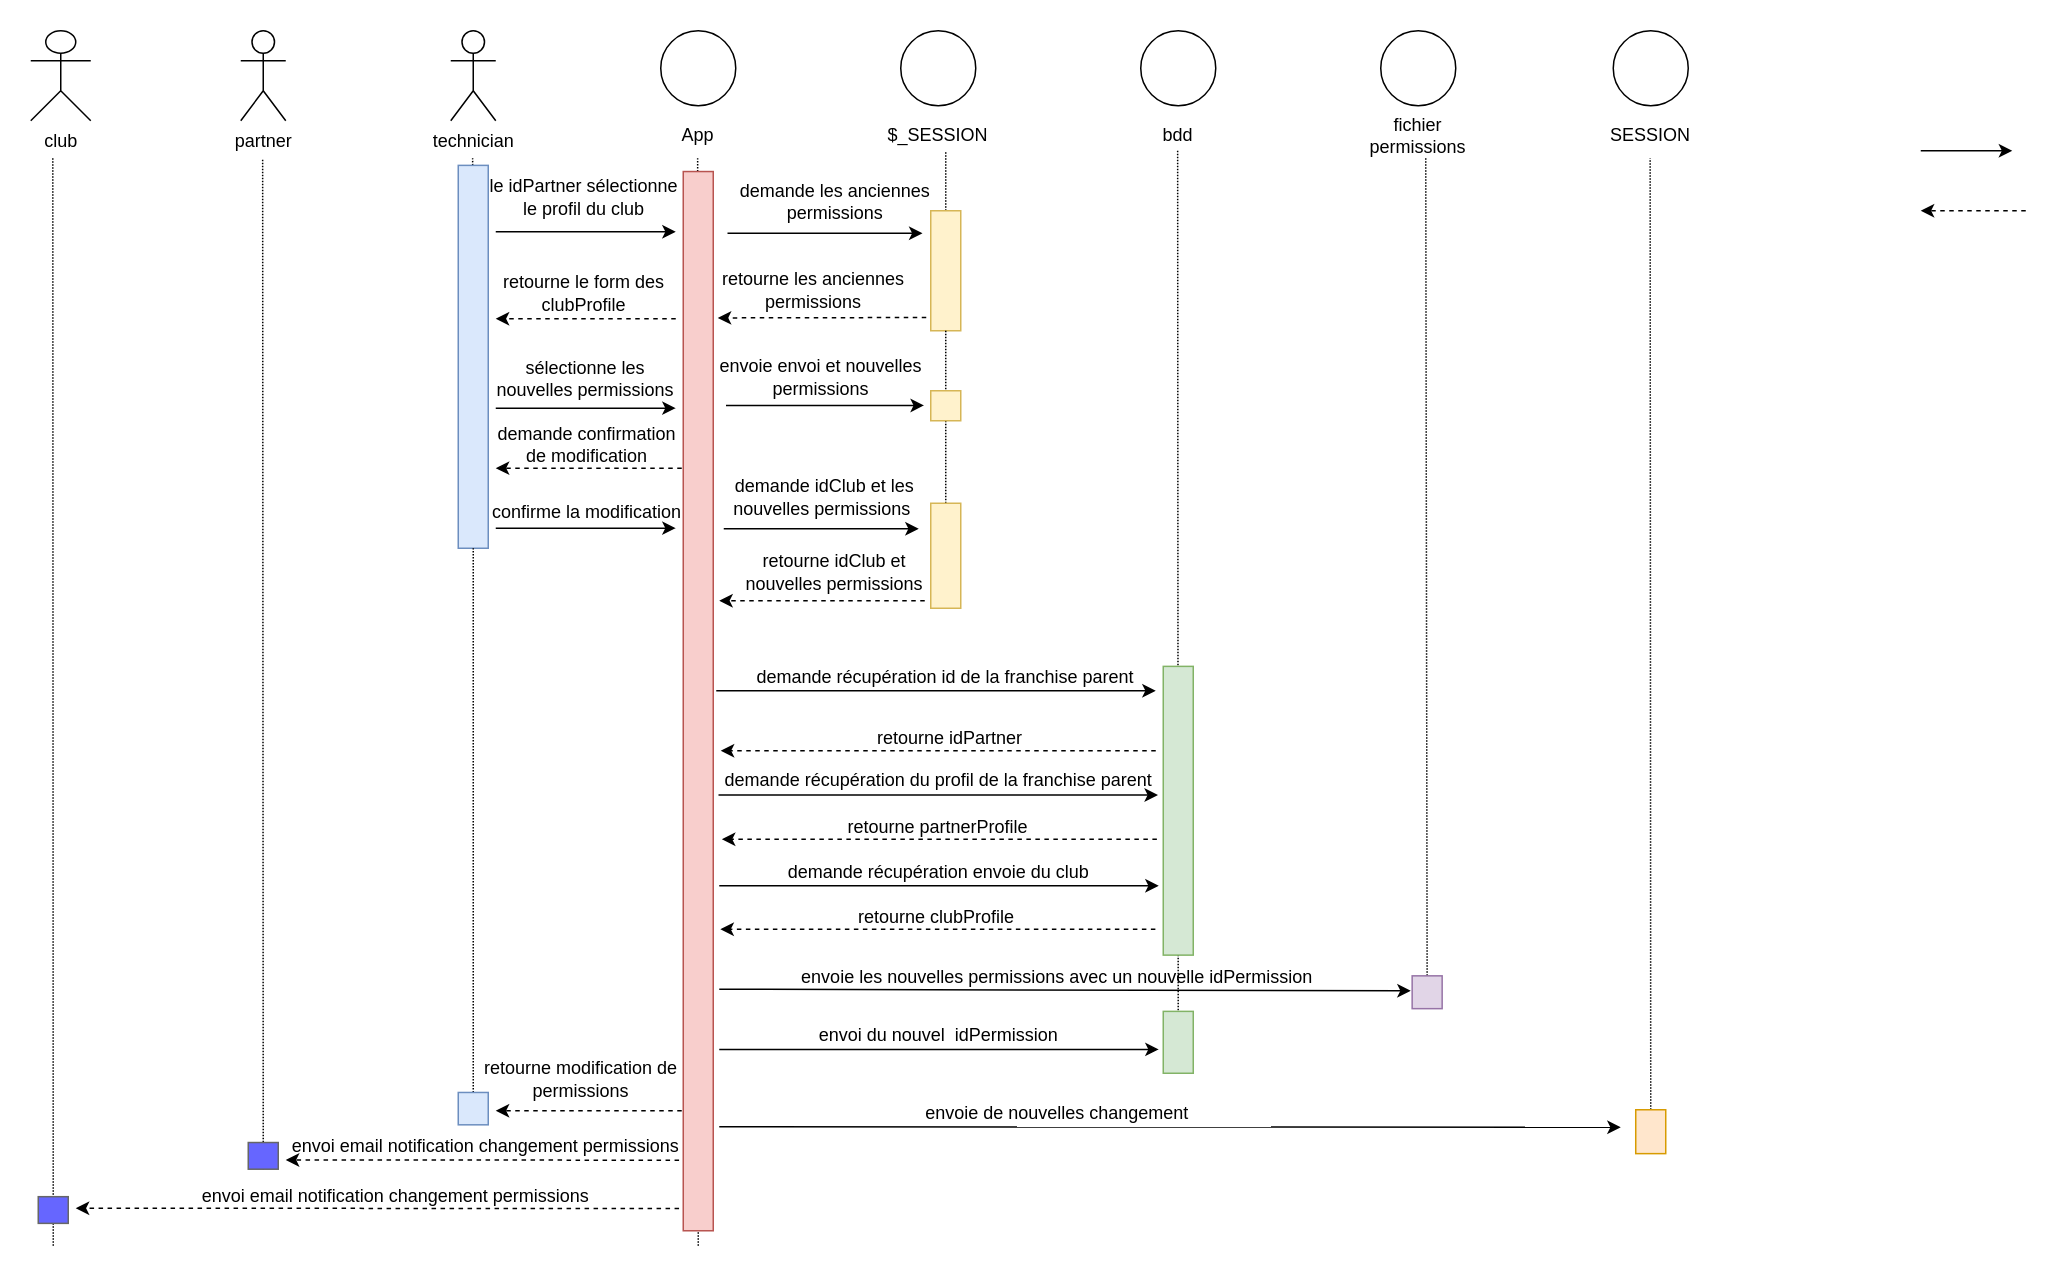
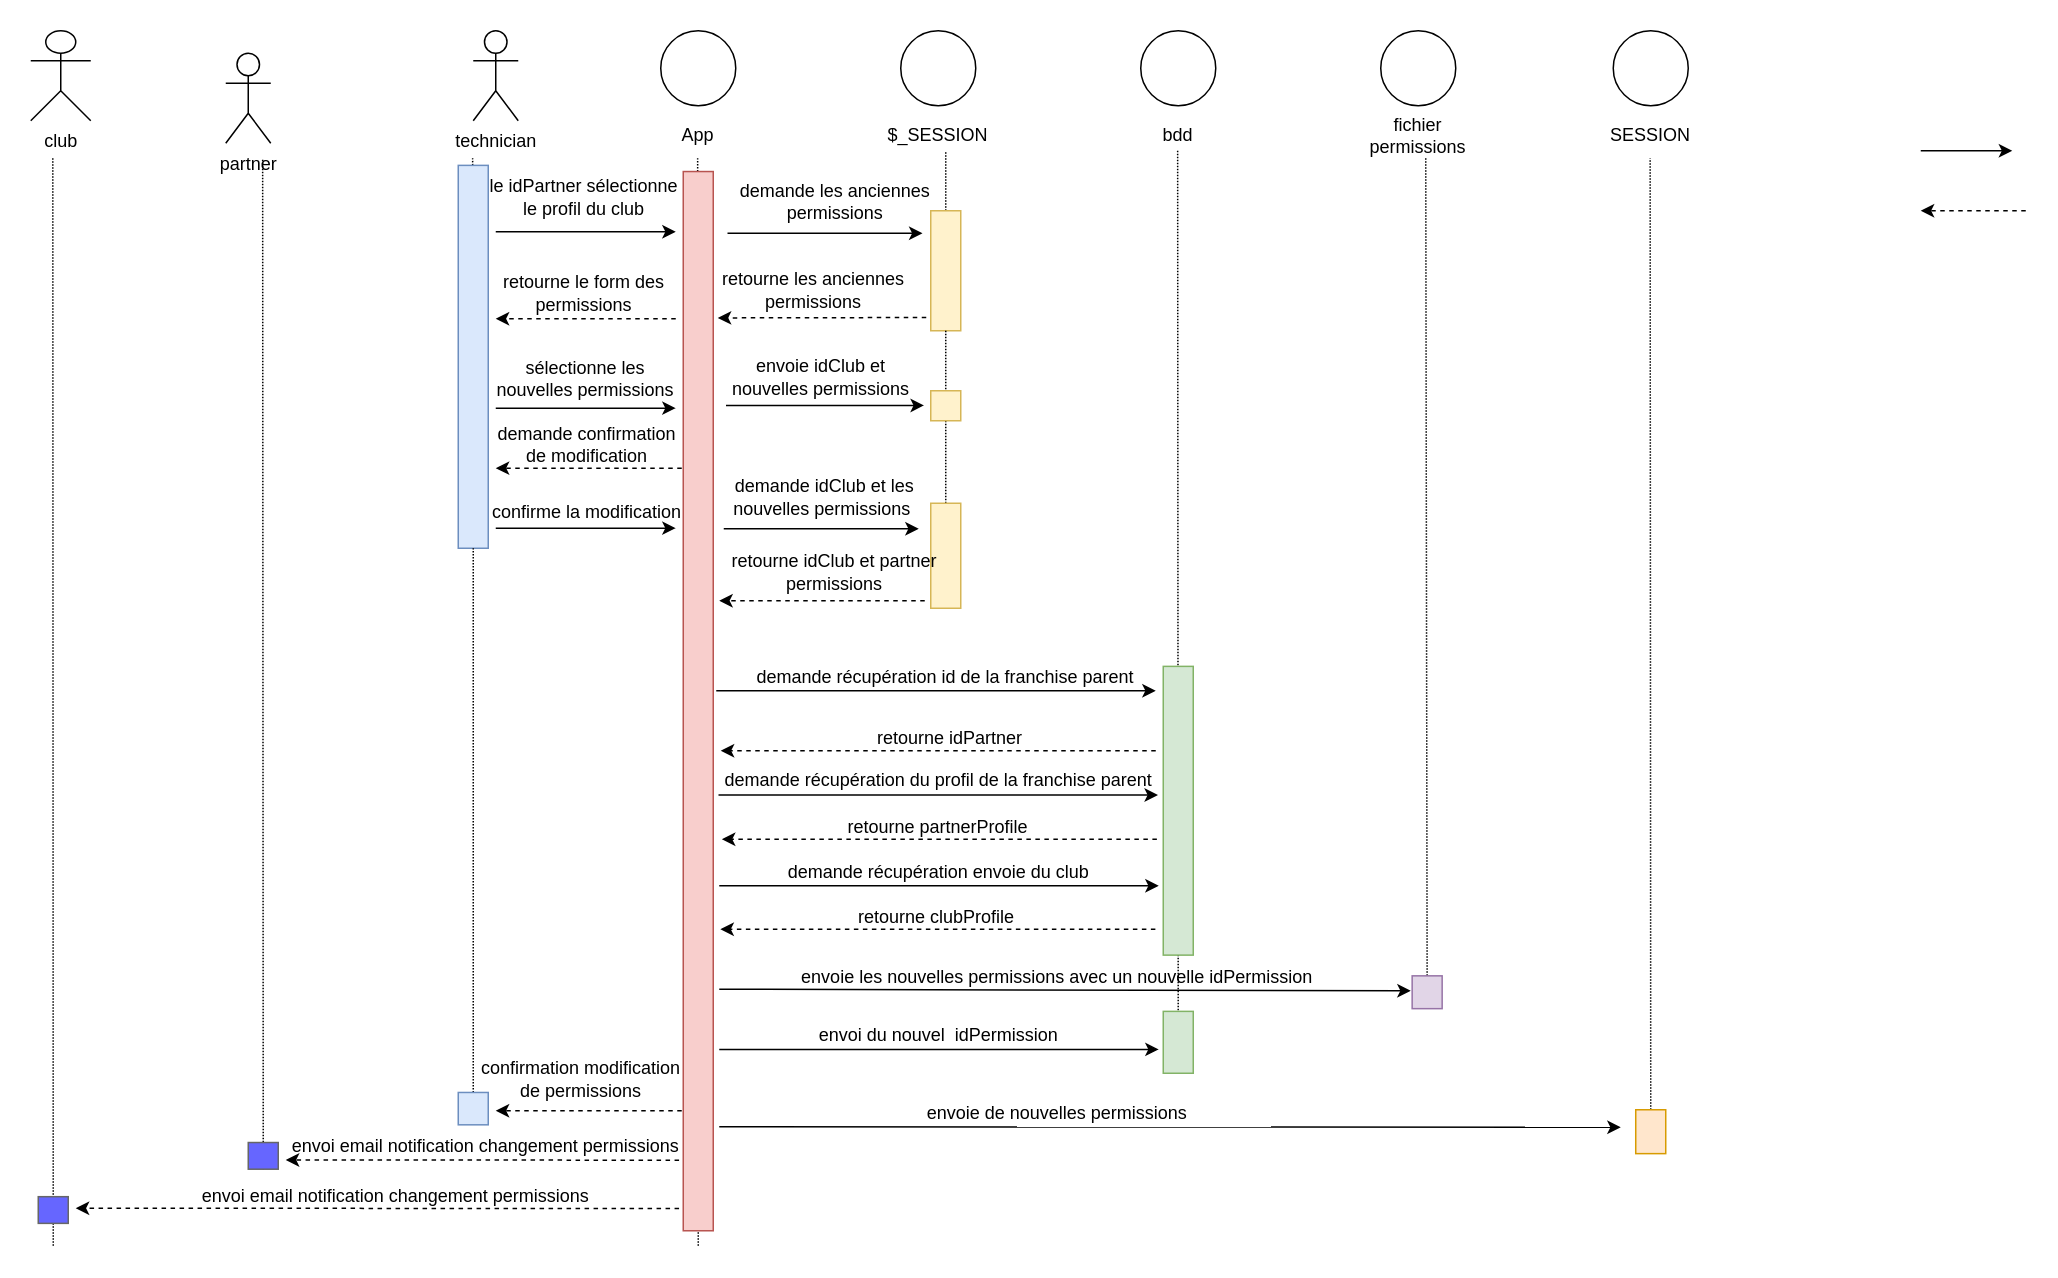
node "partner": moved (263, 76) -> (248, 98)
node "technician": moved (473, 76) -> (496, 76)
node "retourne le form des clubProfile": label "retourne le form des clubProfile" -> "retourne le form des permissions"
node "envoie envoi et nouvelles permissions": label "envoie envoi et nouvelles permissions" -> "envoie idClub et nouvelles permissions"
node "retourne idClub et nouvelles permissions": label "retourne idClub et nouvelles permissions" -> "retourne idClub et partner permissions"
node "retourne modification de permissions": label "retourne modification de permissions" -> "confirmation modification de permissions"
node "envoie de nouvelles changement": label "envoie de nouvelles changement" -> "envoie de nouvelles permissions"
